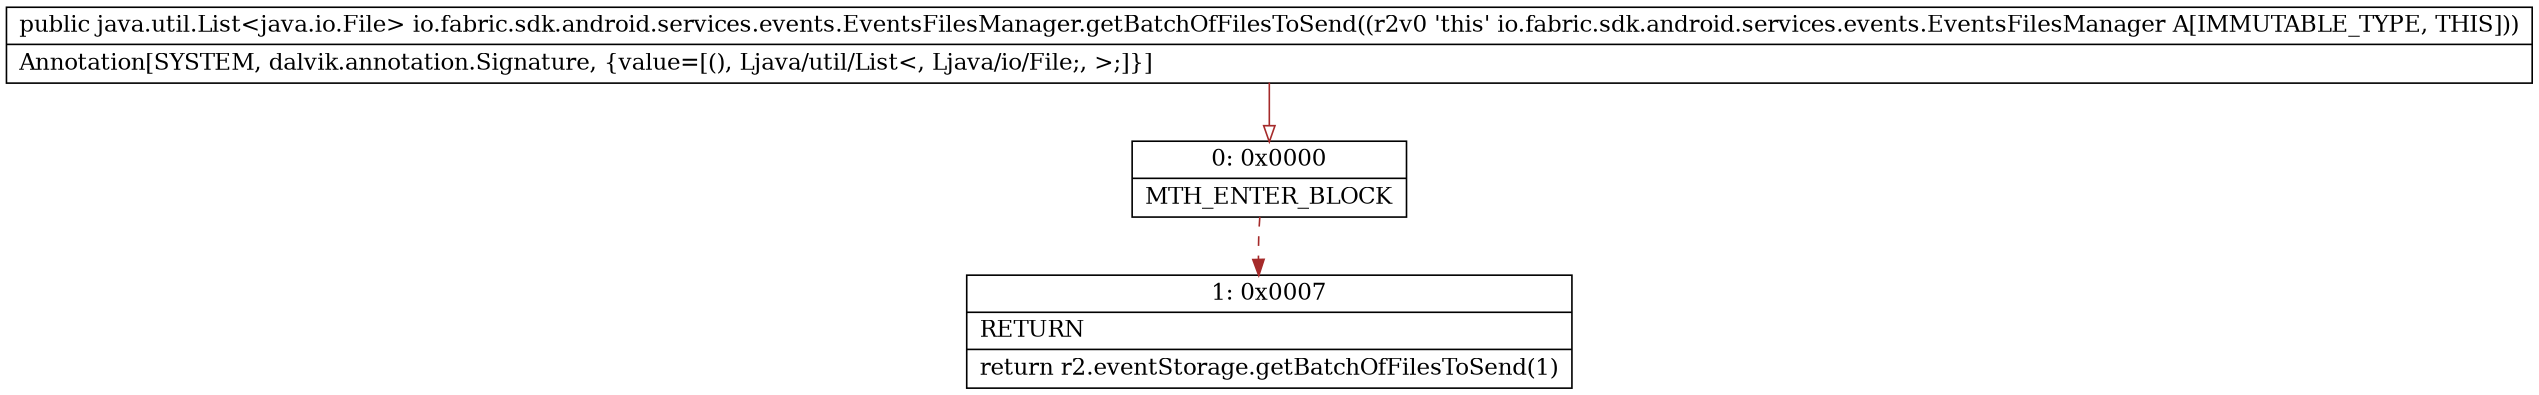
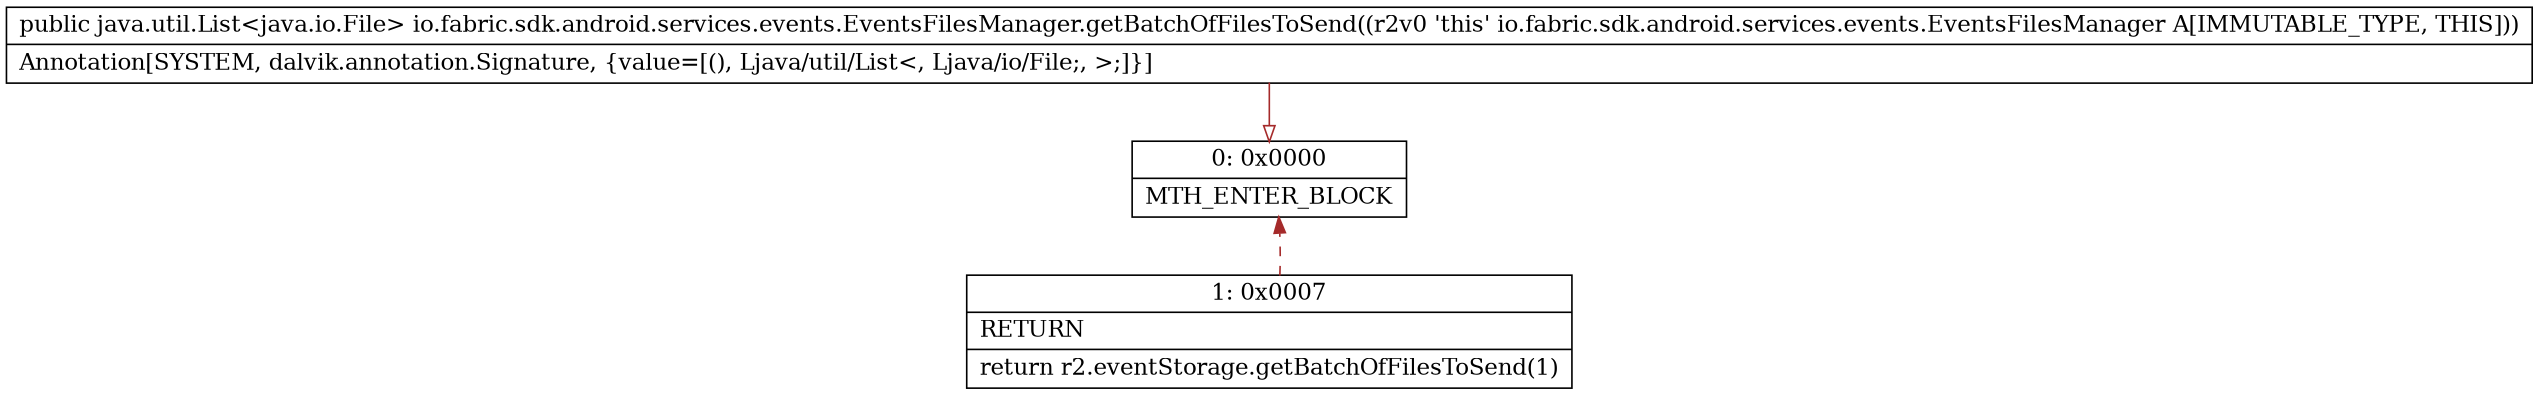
edge "0: 0x0000" -> "1: 0x0007": reversed
